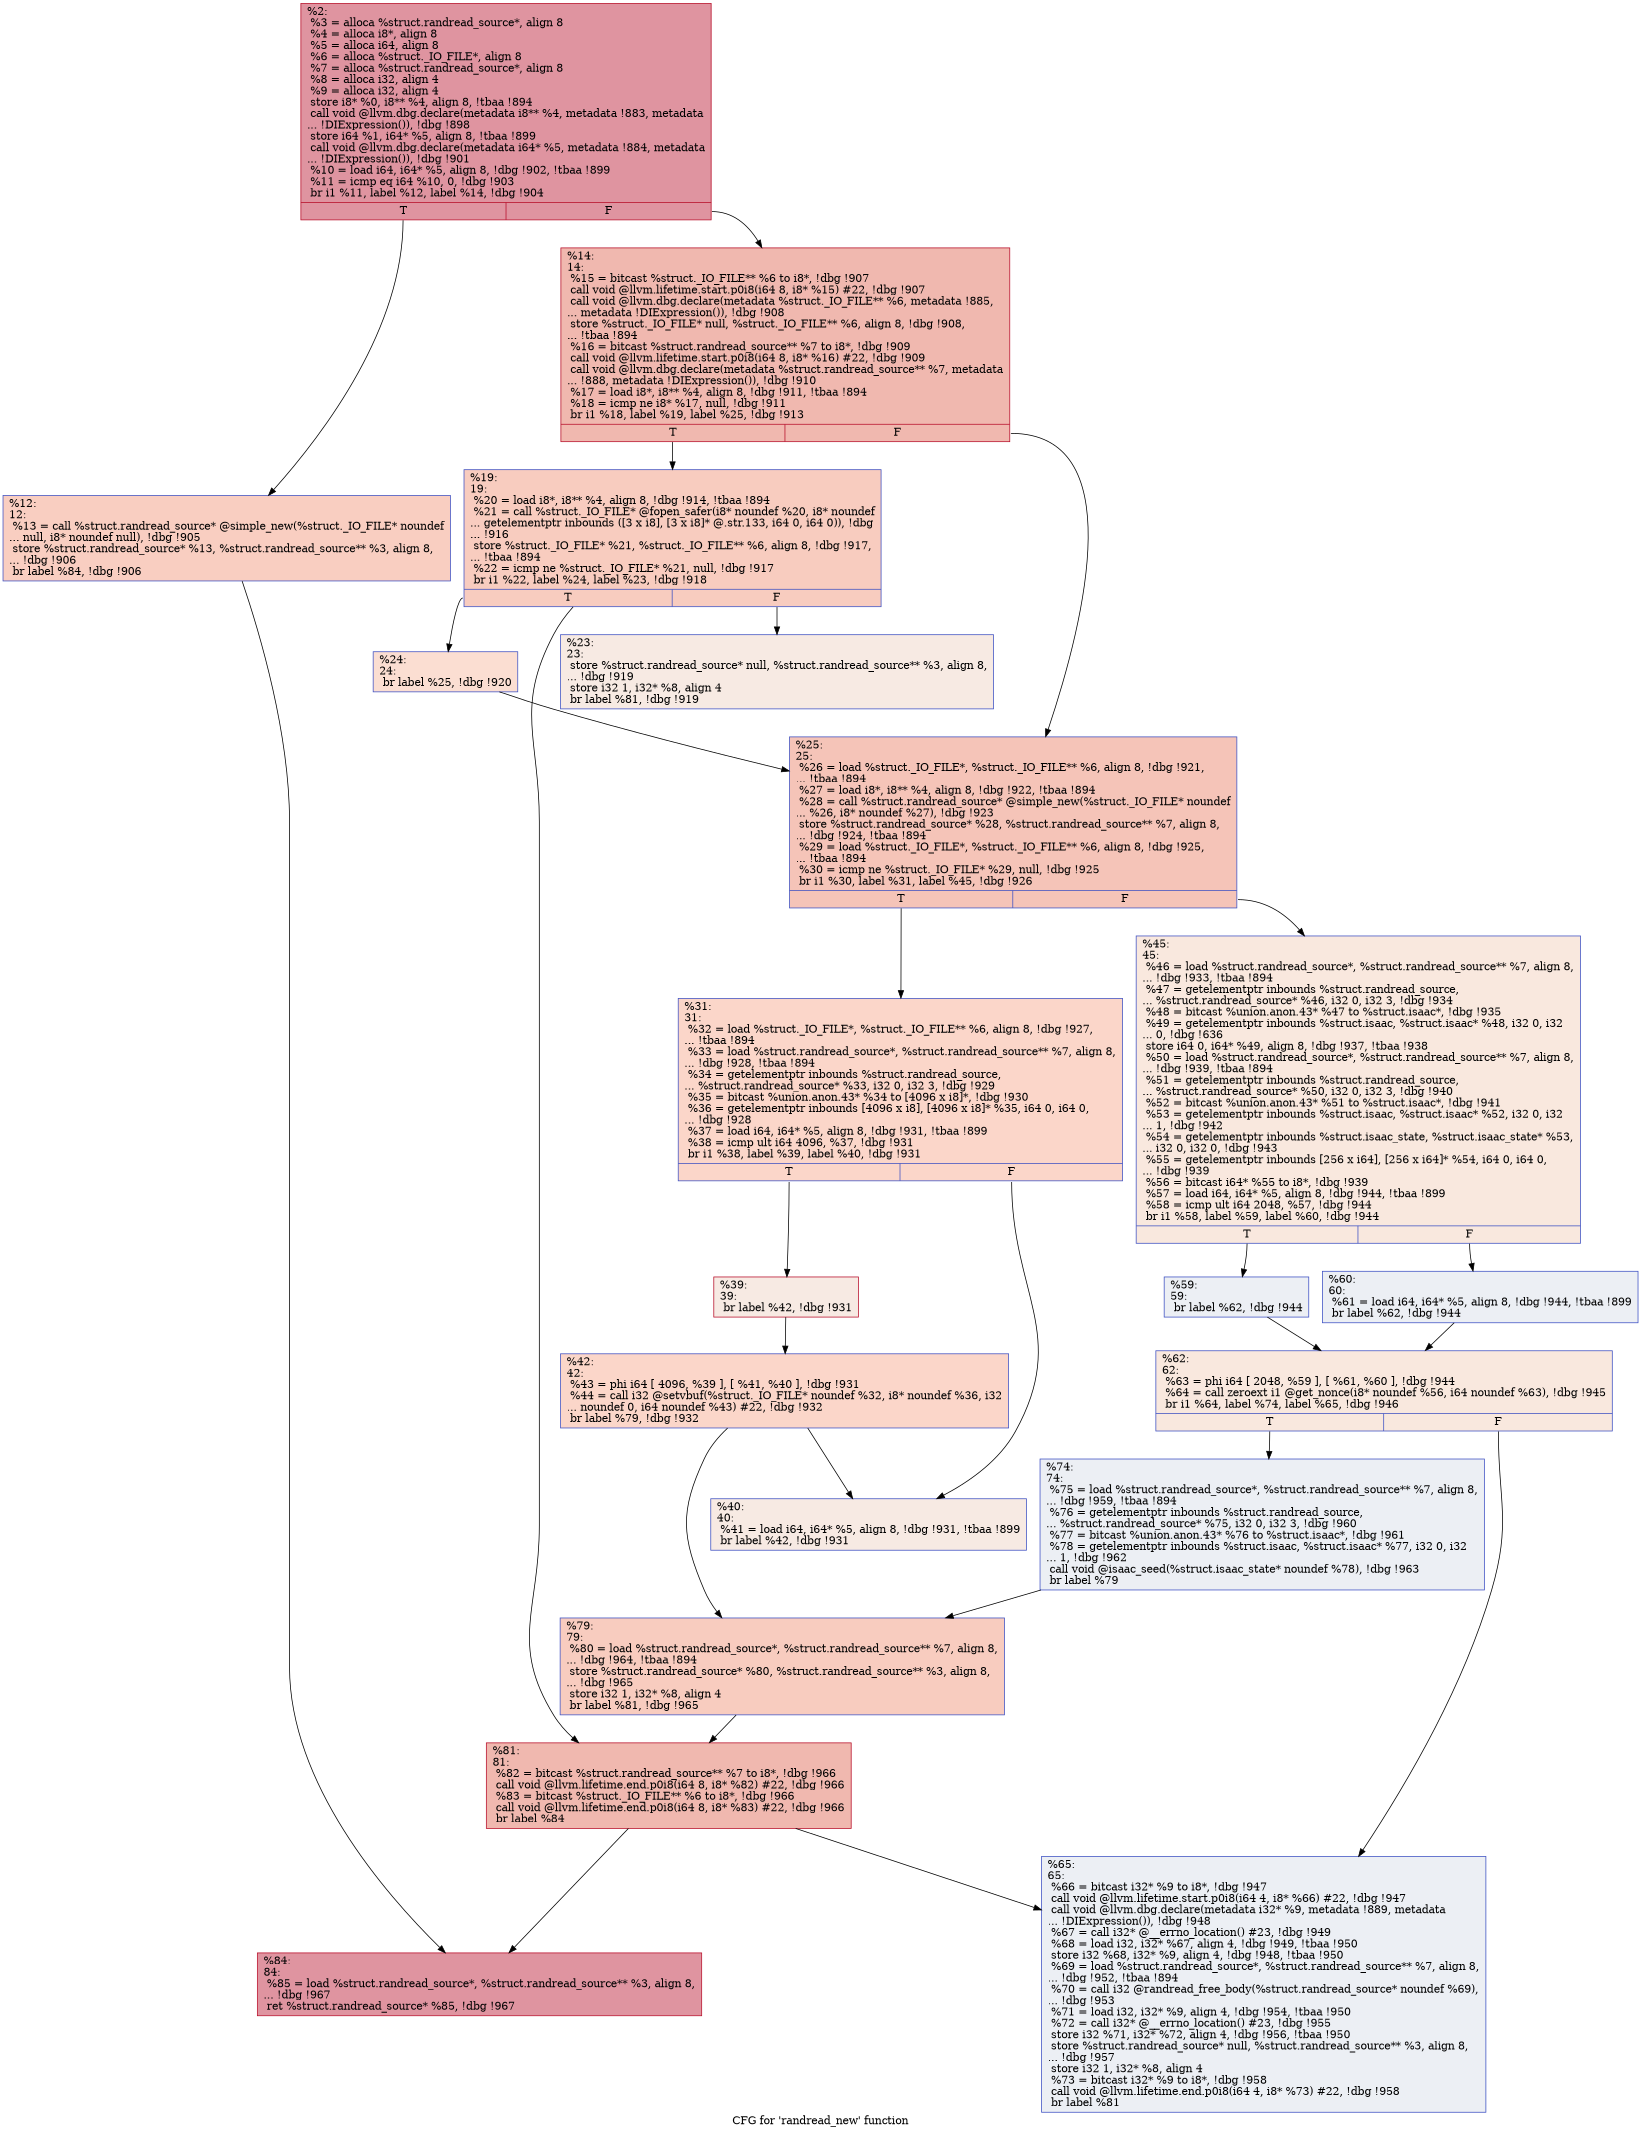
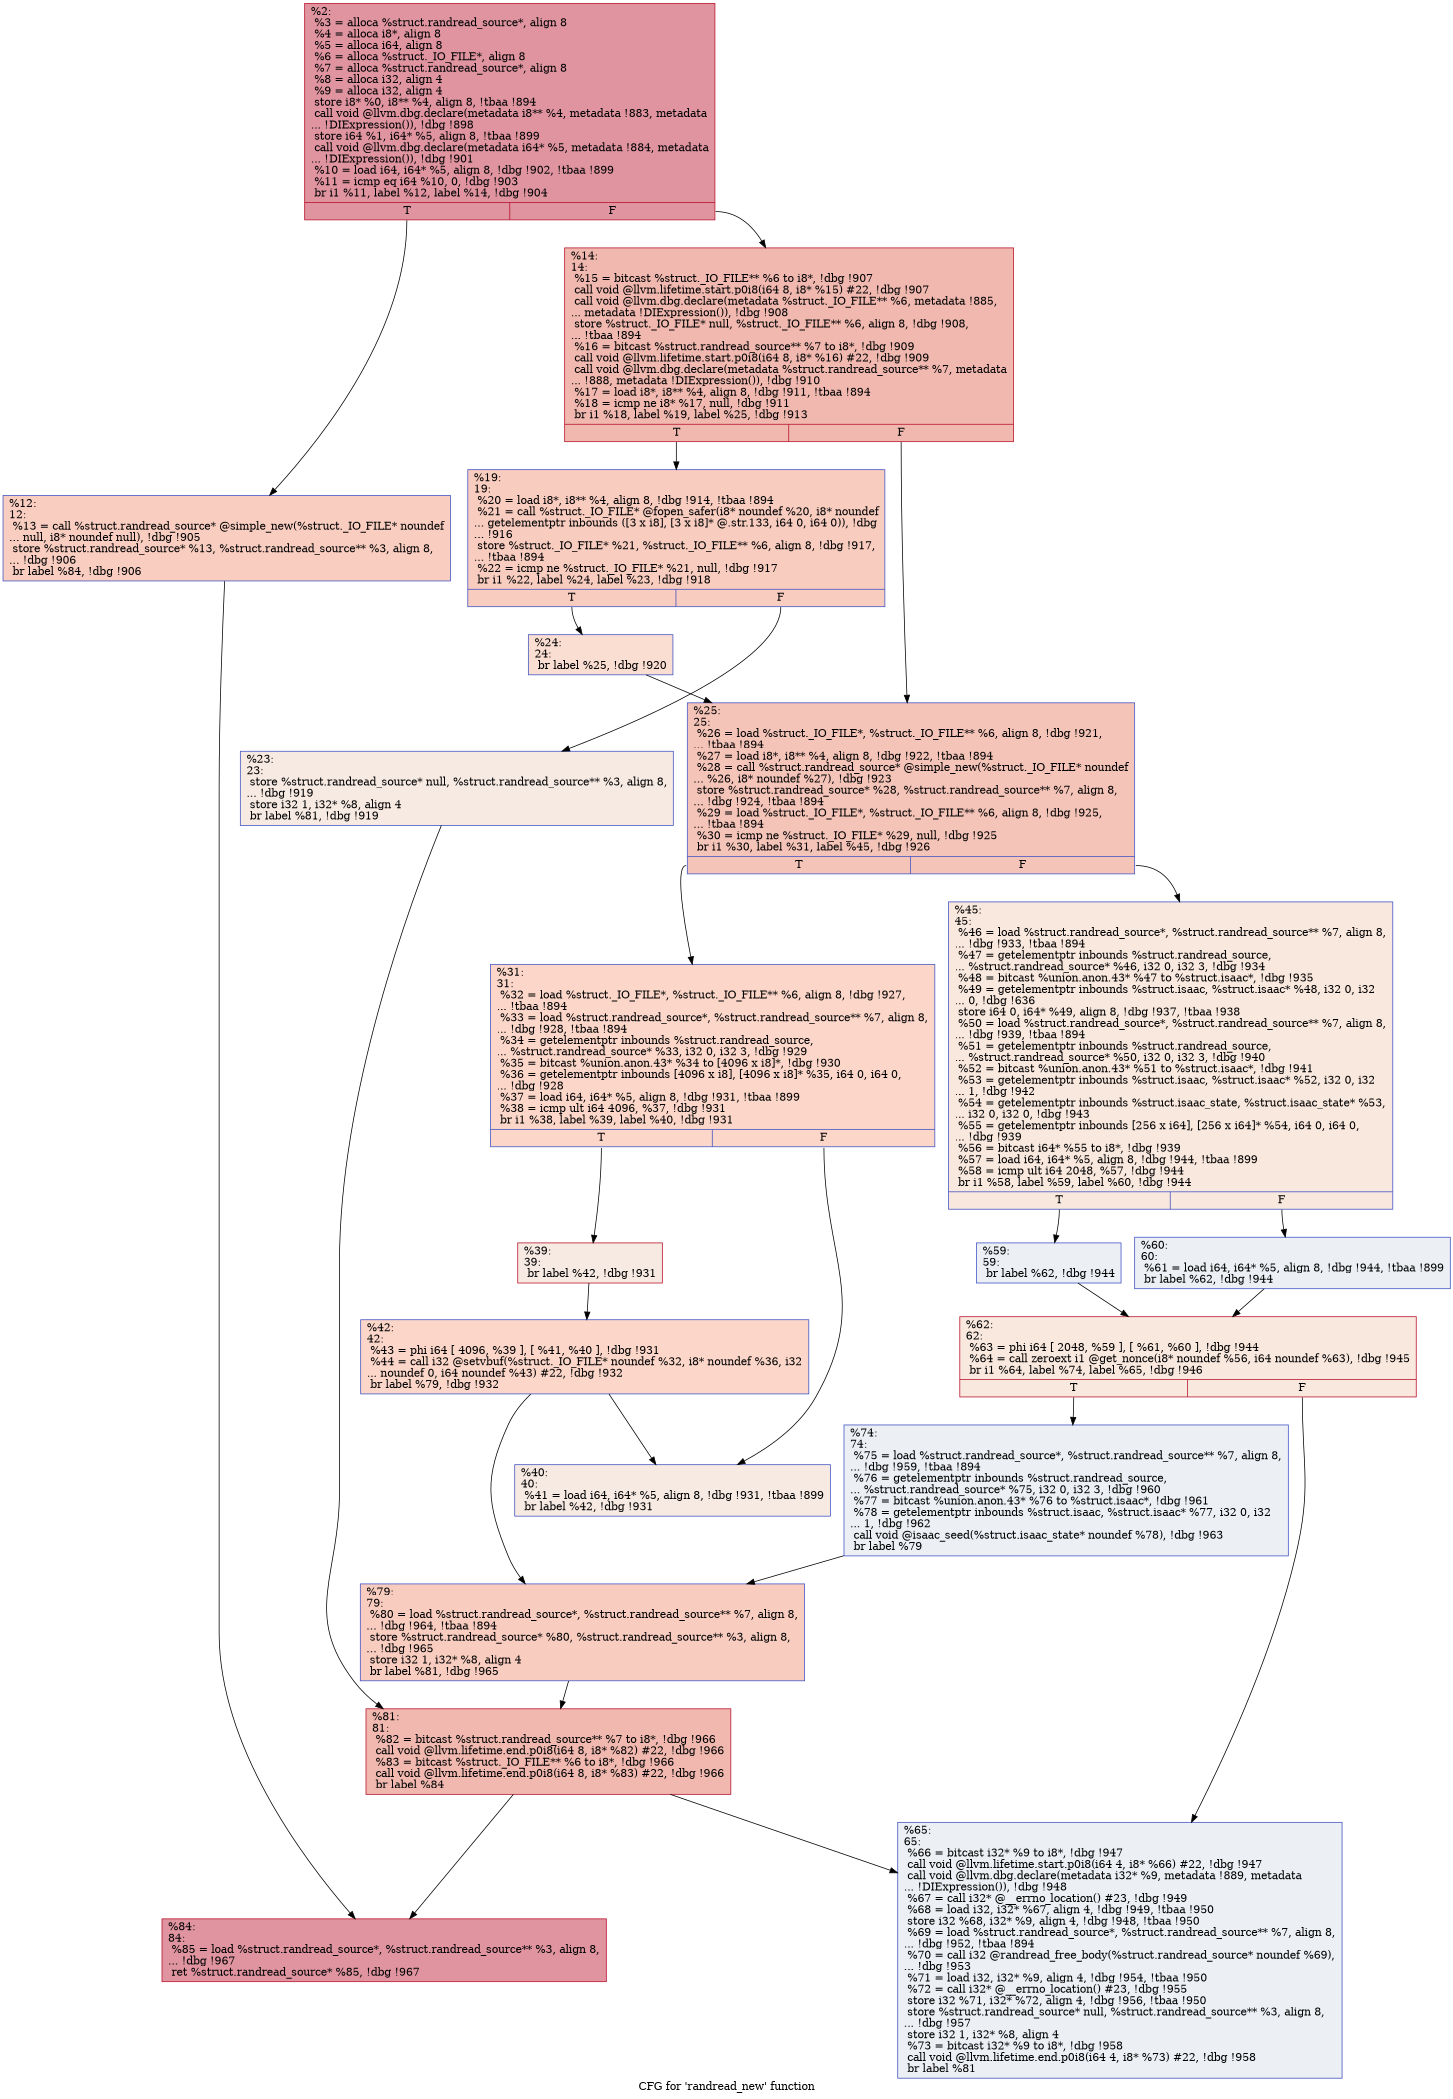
edge "%19:" -> "%81:": now "%23:" -> "%81:"
node "%62:": color #3d50c3ff -> #b70d28ff
